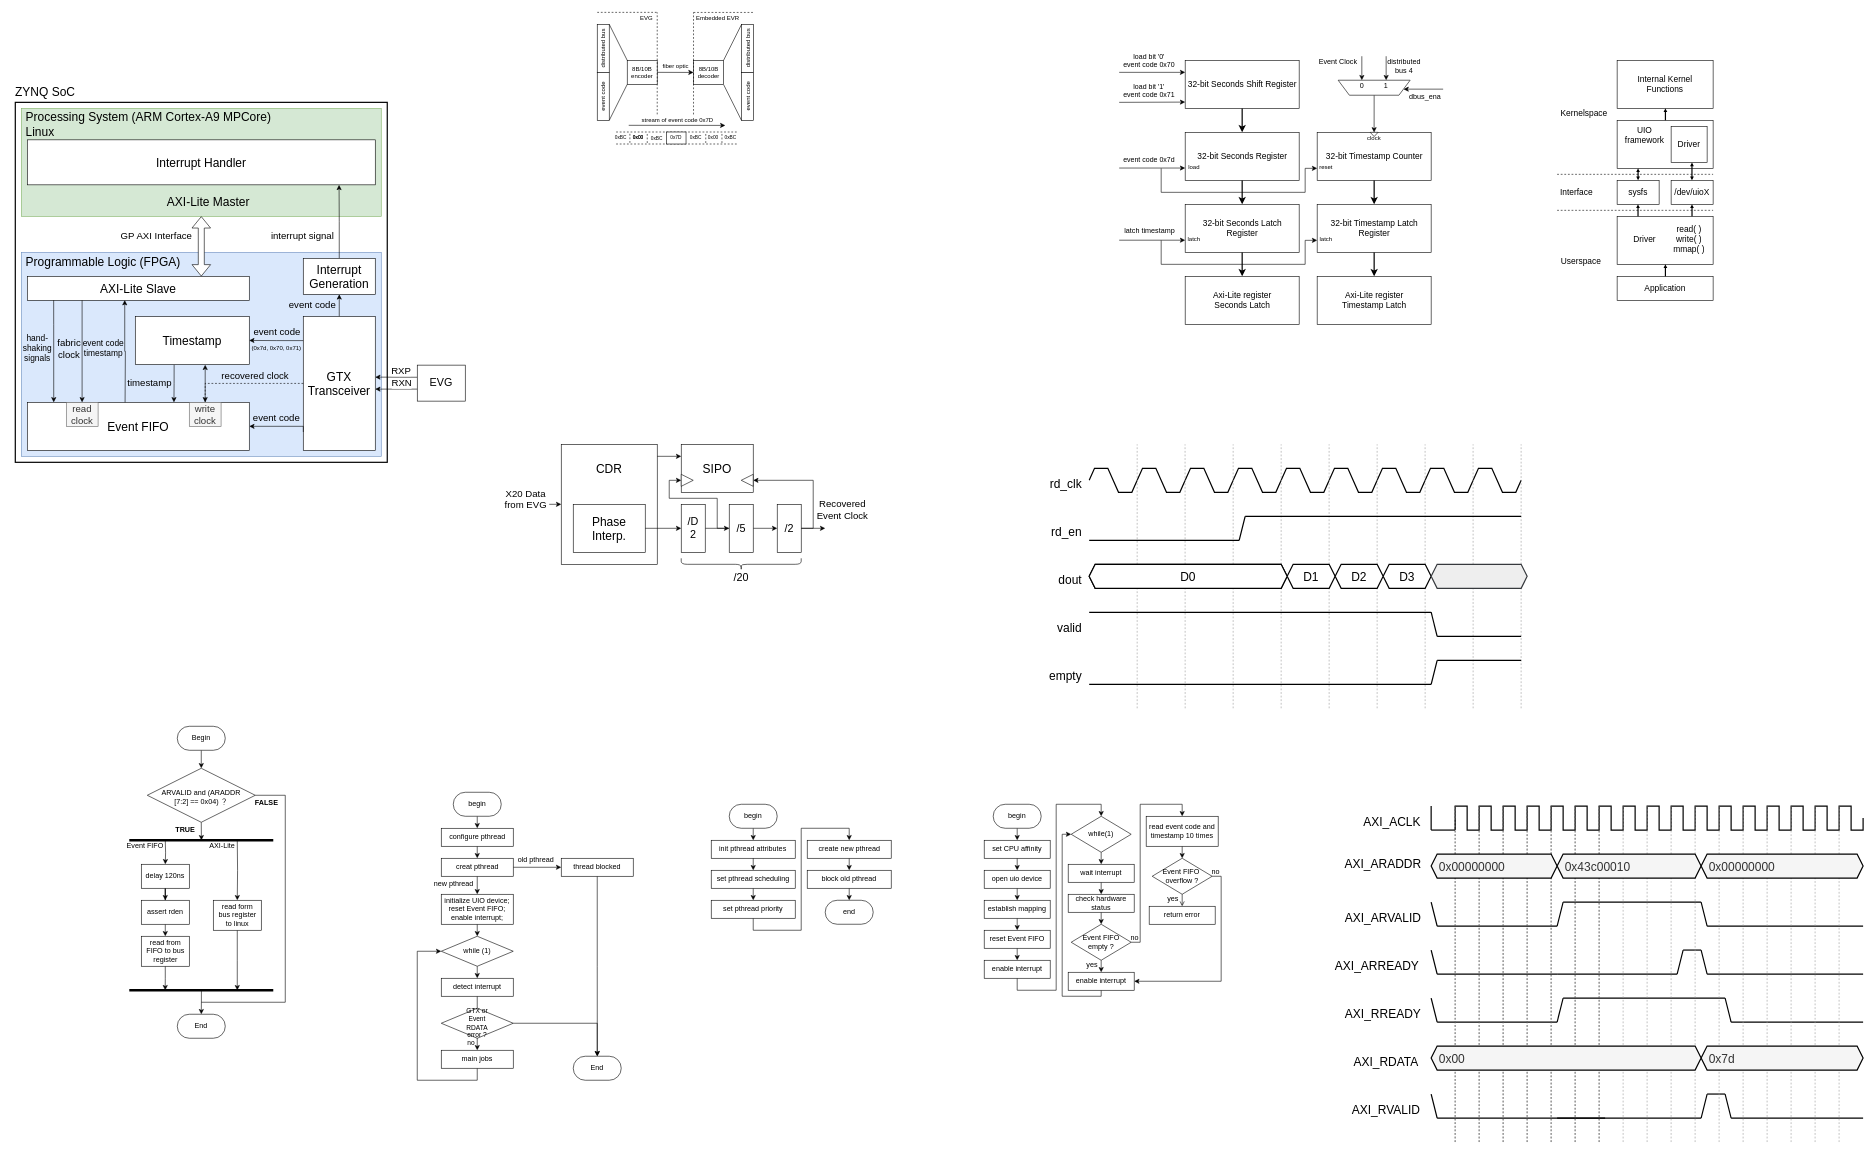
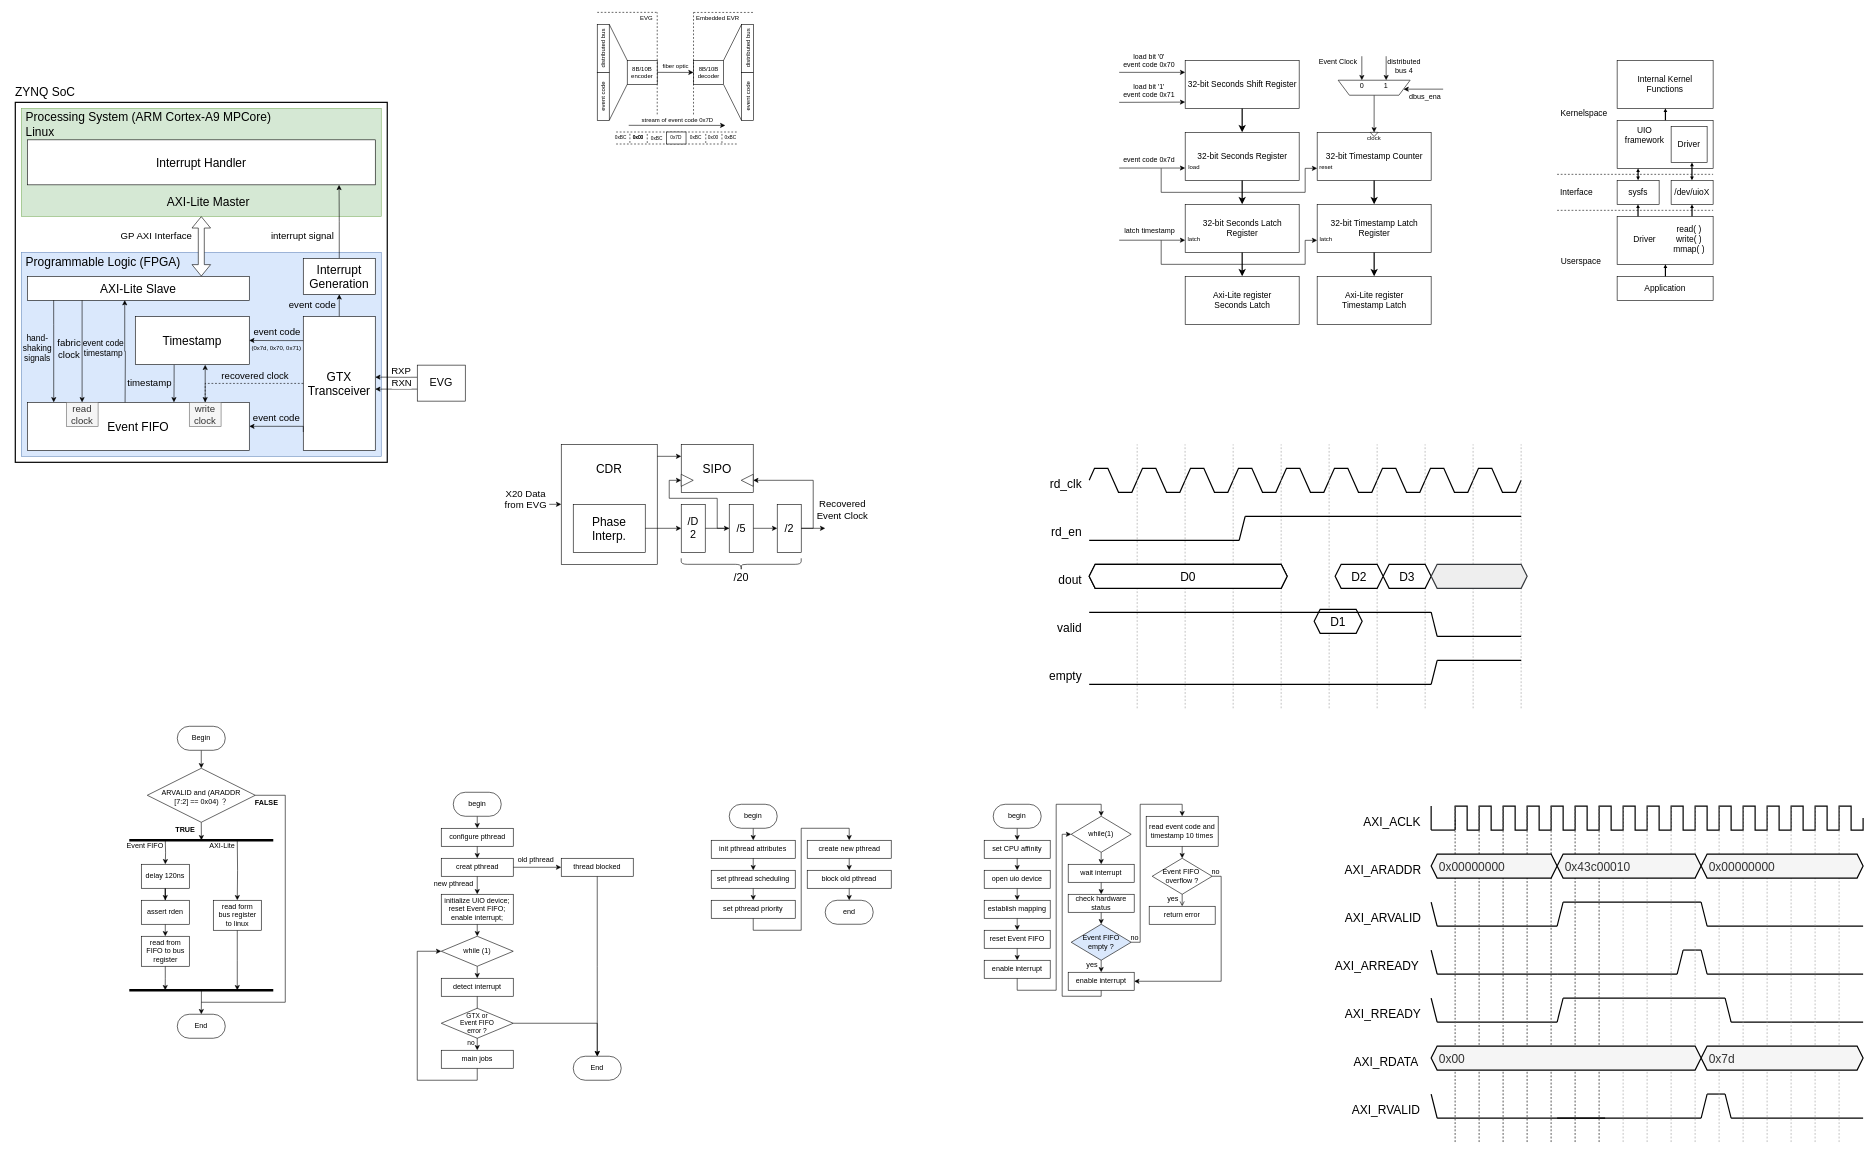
node "D1": moved (1311, 576) -> (1338, 621)
node "AXI_ARADDR": moved (1383, 863) -> (1383, 869)
node "Event FIFO empty ?": fillcolor #ffffff -> #dae8fc
node "GTX or Event RDATA error ?": label "GTX or Event RDATA error ?" -> "GTX or Event FIFO error ?"
